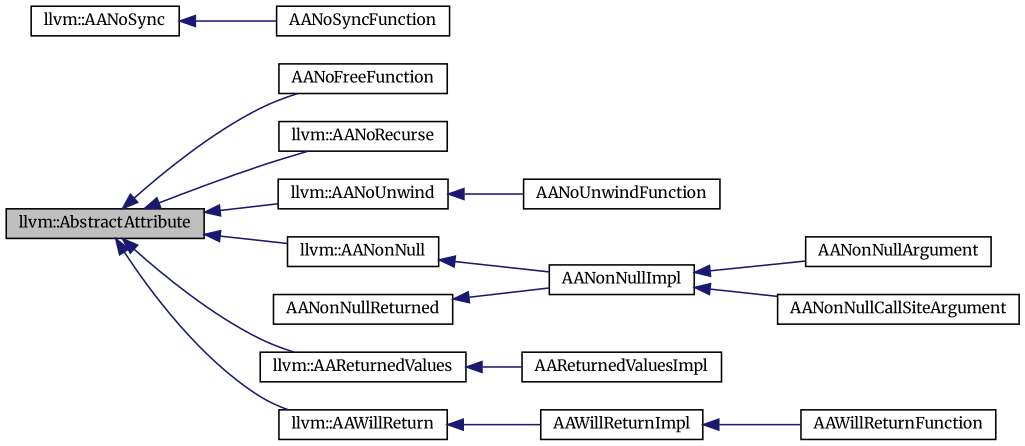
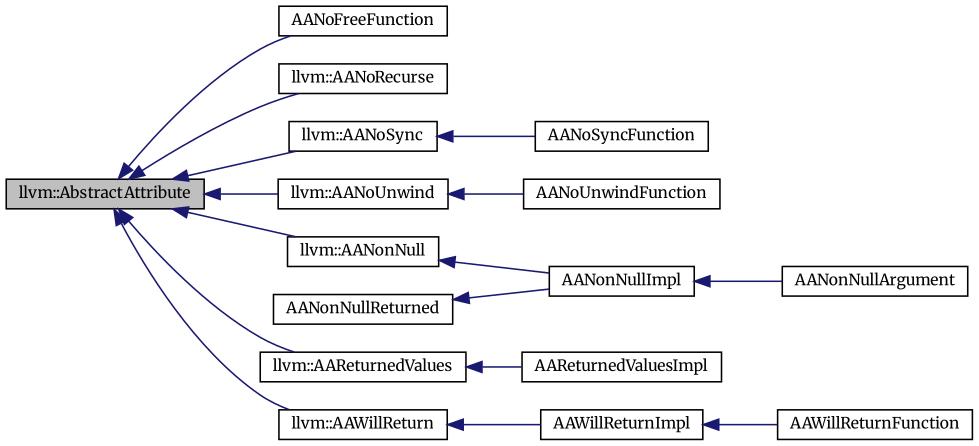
edge "llvm::AANoSync" -> "llvm::AbstractAttribute": added
node "AANonNullCallSiteArgument": removed
